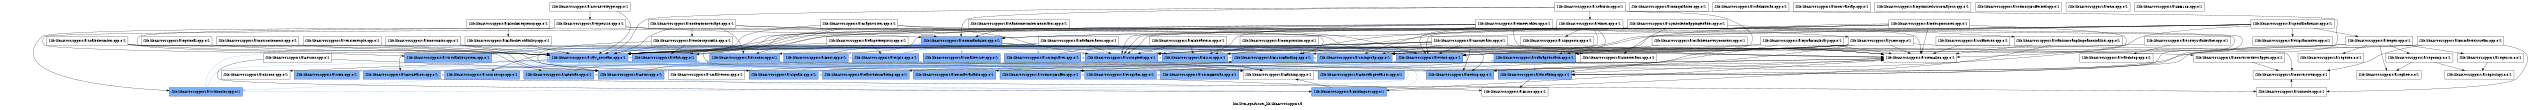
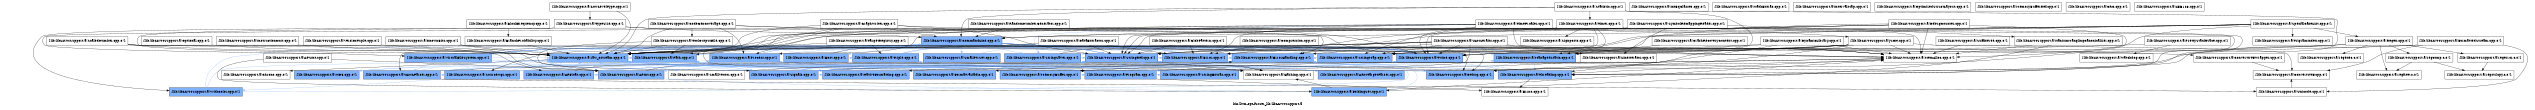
edge "{lib/libLLVMSupport.a(raw_ostream.cpp.o)}" -> "{lib/libLLVMSupport.a(ErrorHandling.cpp.o)}": now "{lib/libLLVMSupport.a(raw_ostream.cpp.o)}" -> "{lib/libLLVMSupport.a(SmallVector.cpp.o)}"
